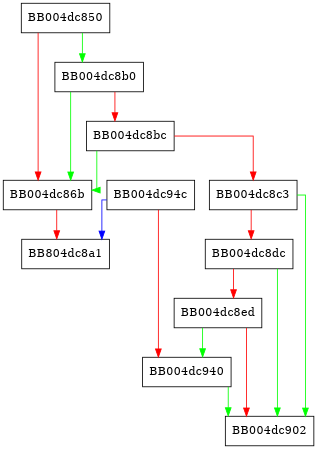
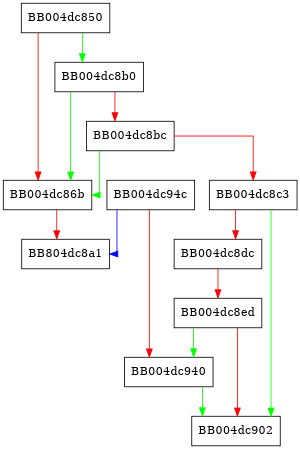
edge "BB004dc8dc" -> "BB004dc902": removed
